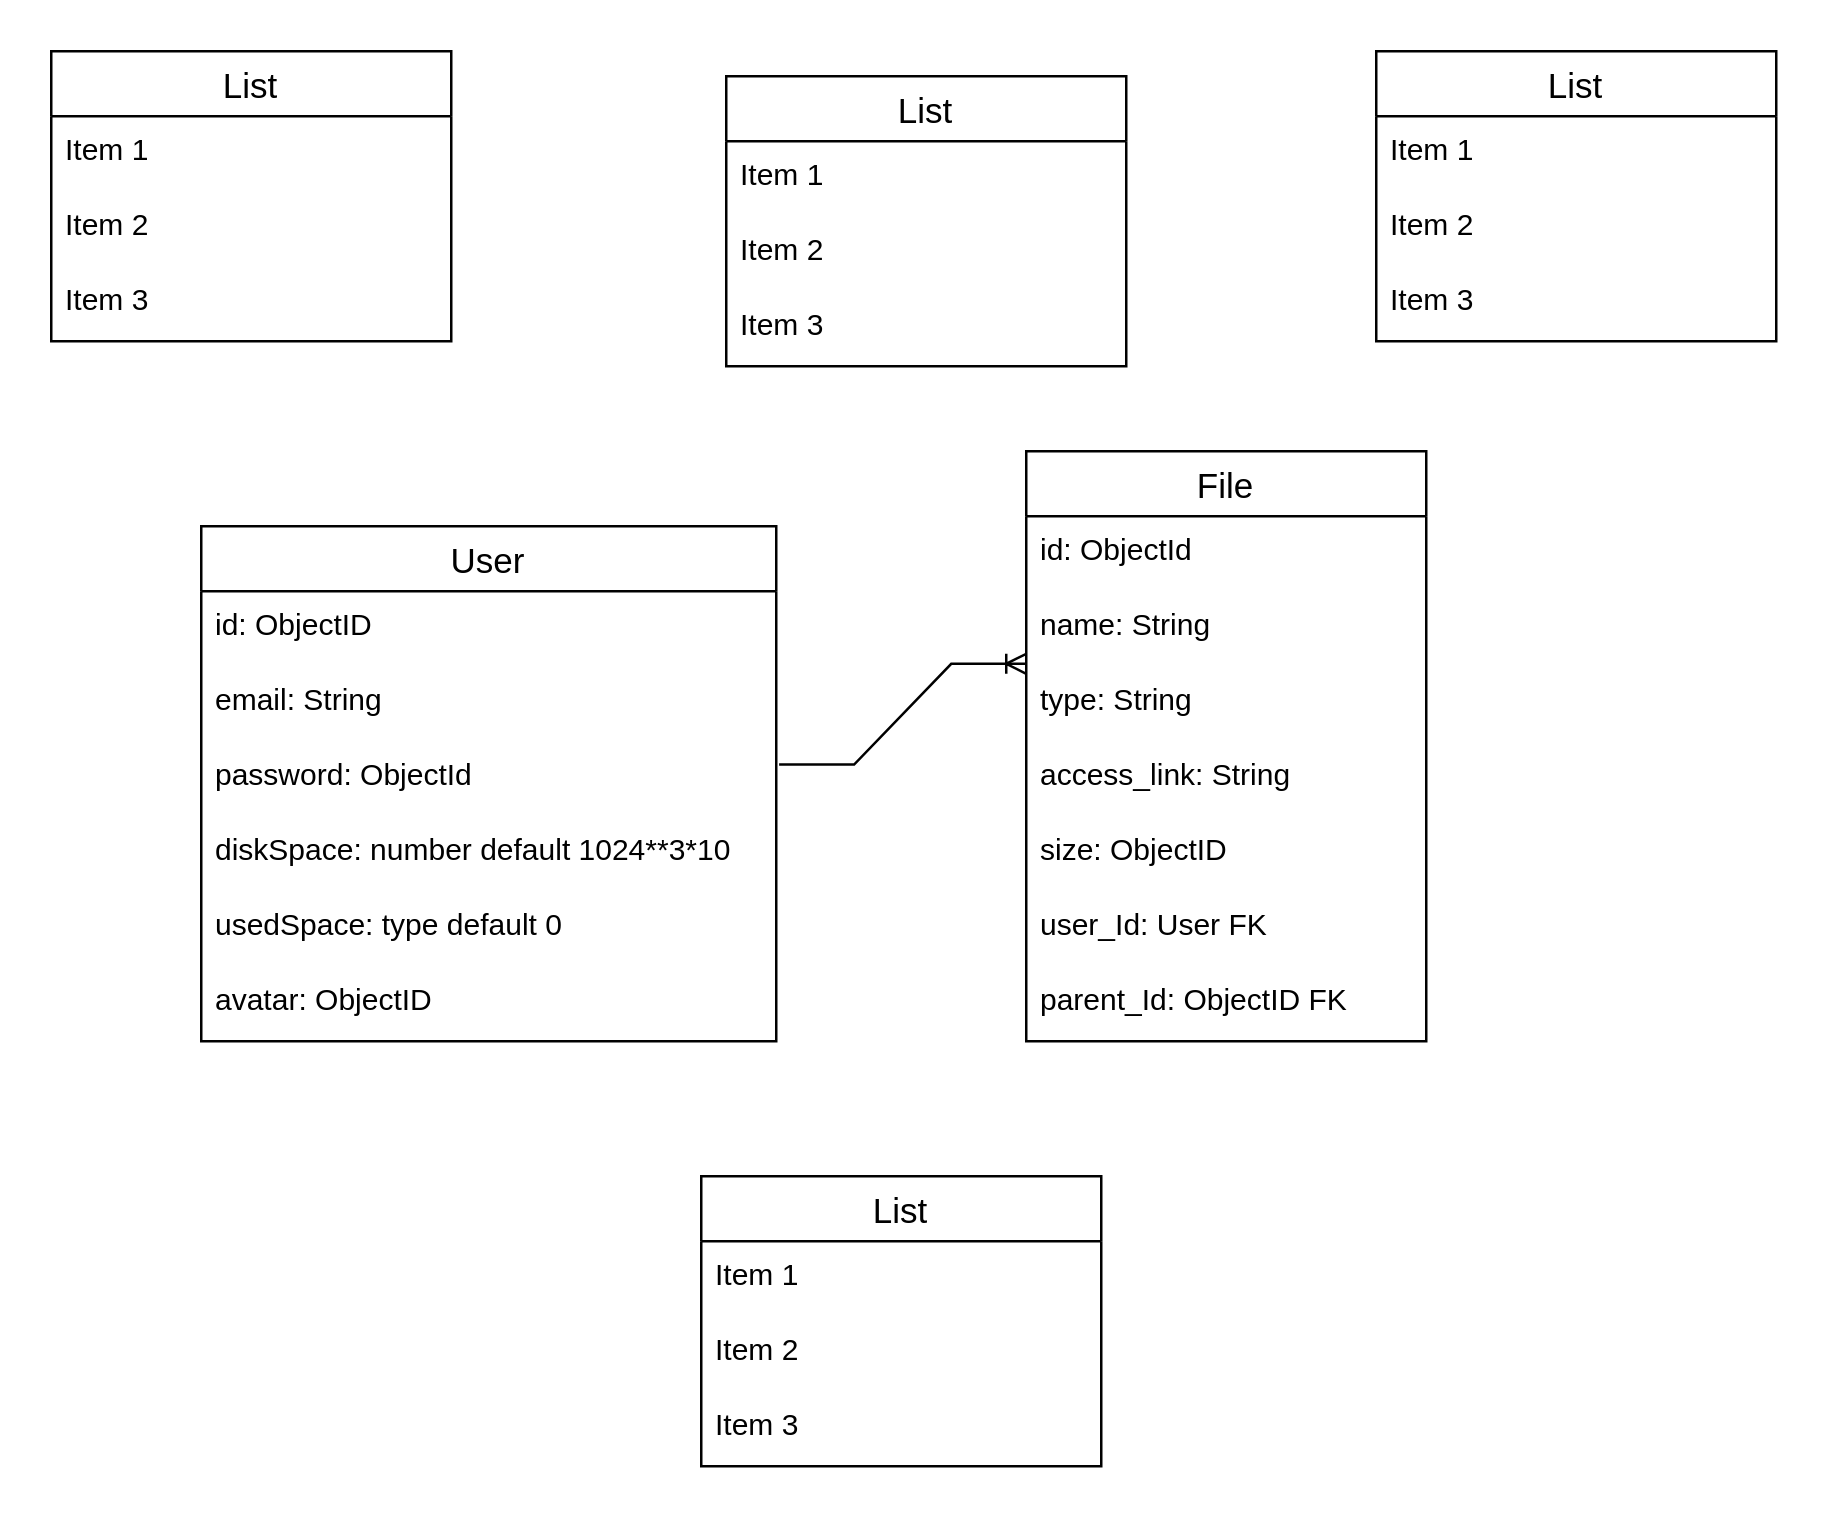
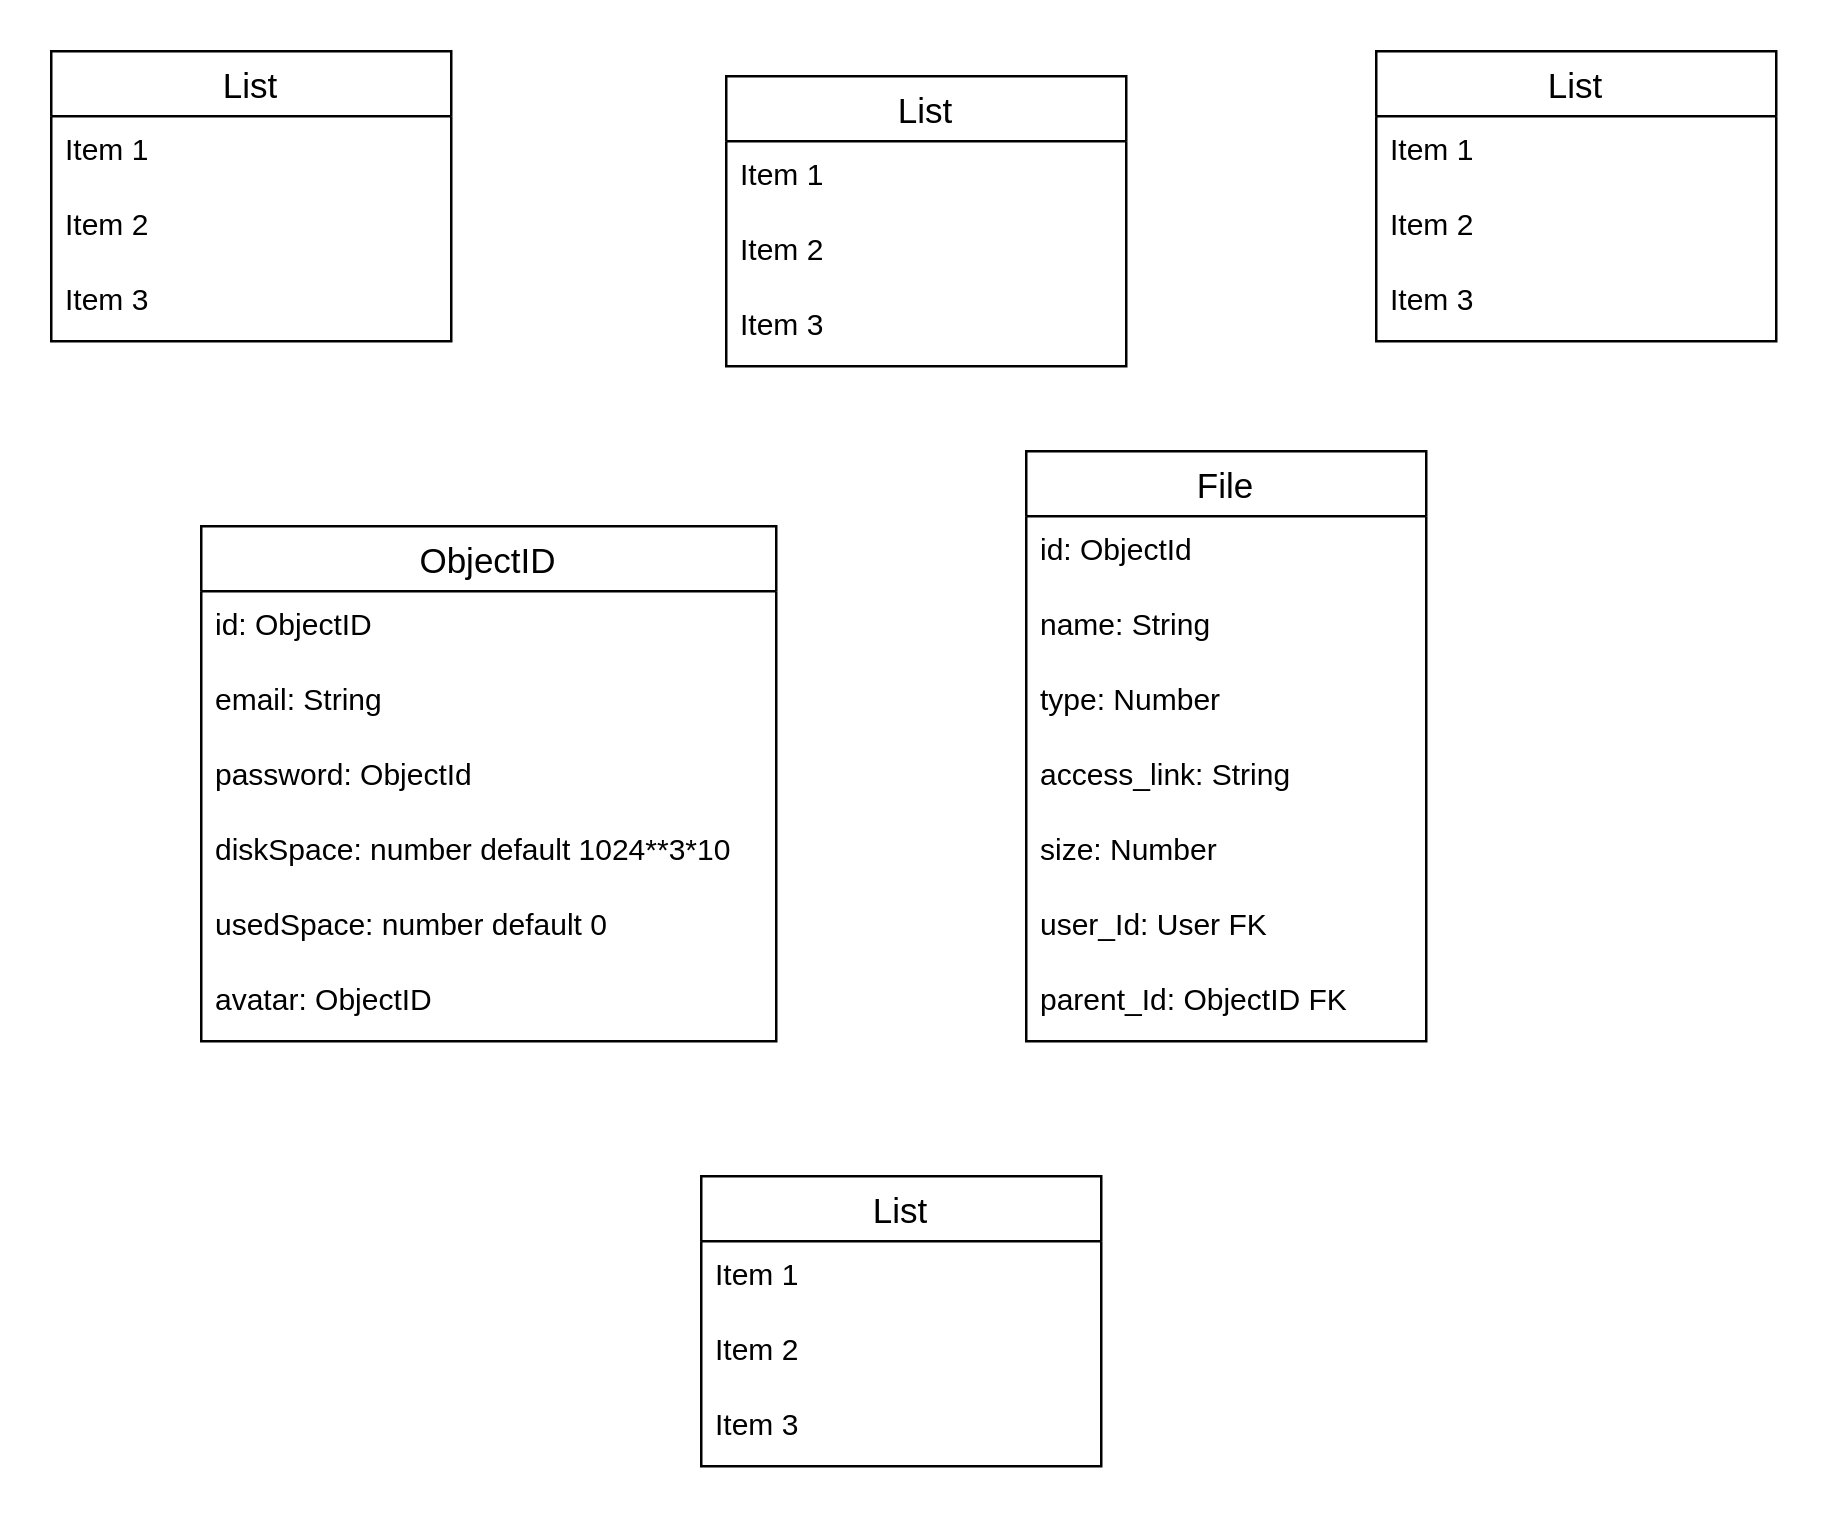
node "User": label "User" -> "ObjectID"
node "type: String": label "type: String" -> "type: Number"
edge "password: ObjectId" -> "name: String": removed
node "size: ObjectID": label "size: ObjectID" -> "size: Number"
node "usedSpace: type default 0": label "usedSpace: type default 0" -> "usedSpace: number default 0"
